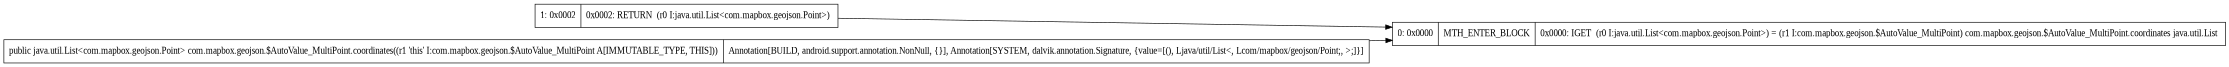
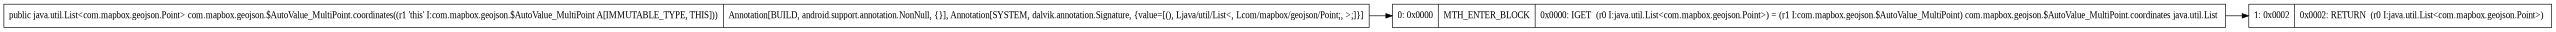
edge "1: 0x0002" -> "0: 0x0000": reversed
